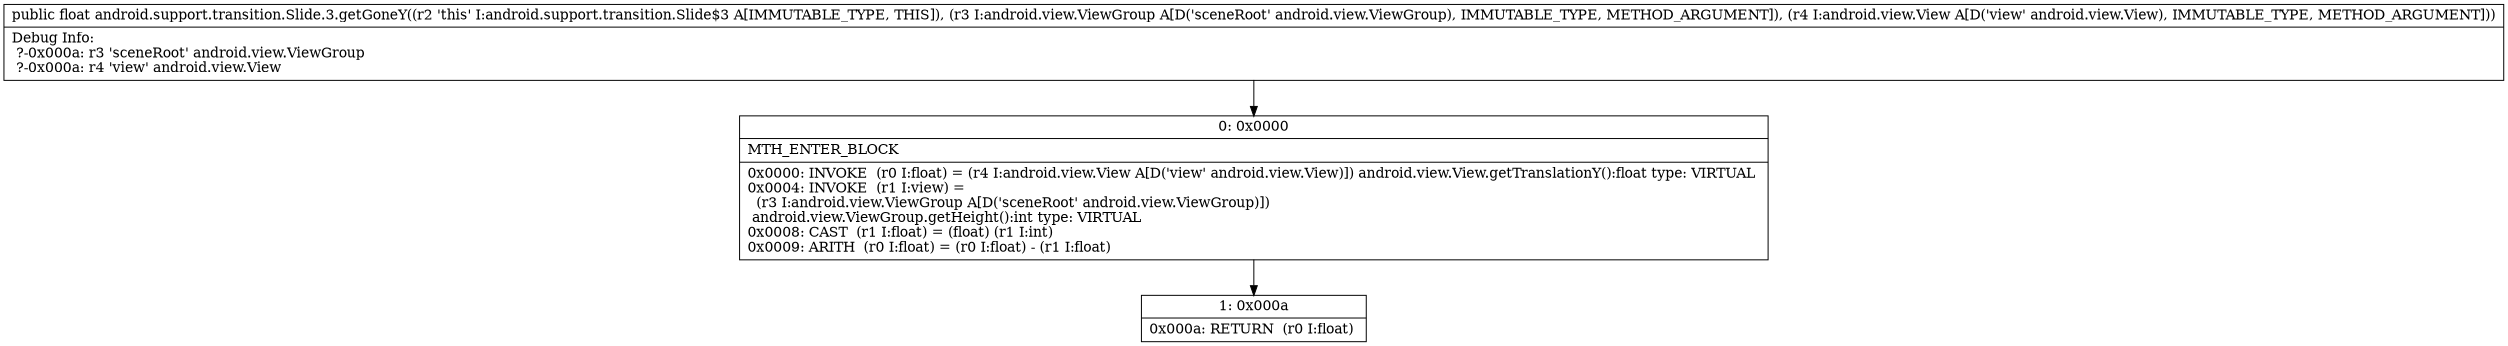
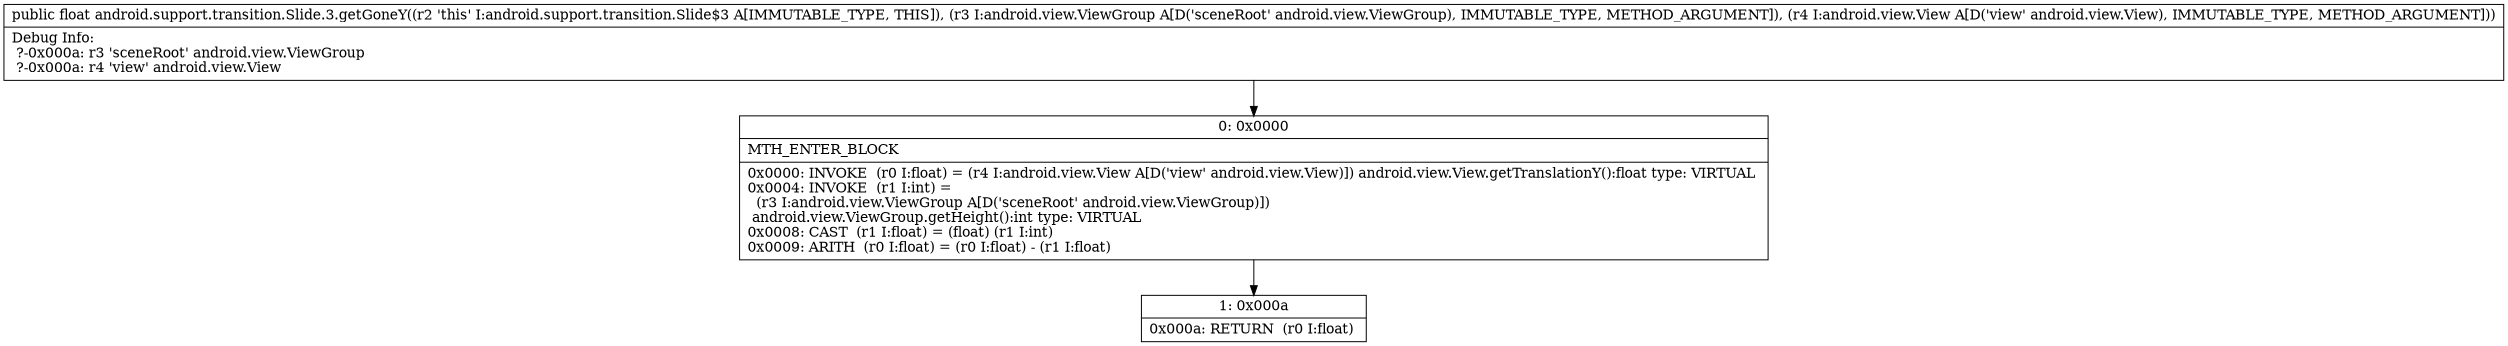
node "0: 0x0000": text "0x0004: INVOKE  (r1 I:view) =" -> "0x0004: INVOKE  (r1 I:int) ="
